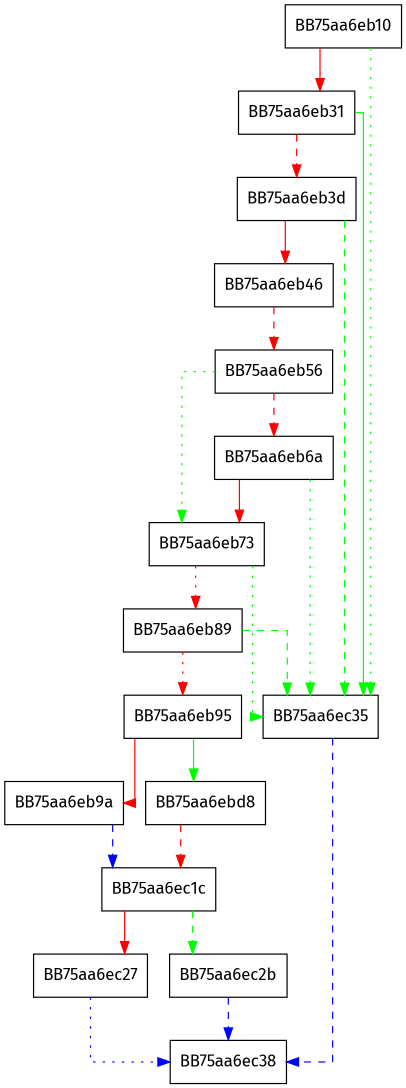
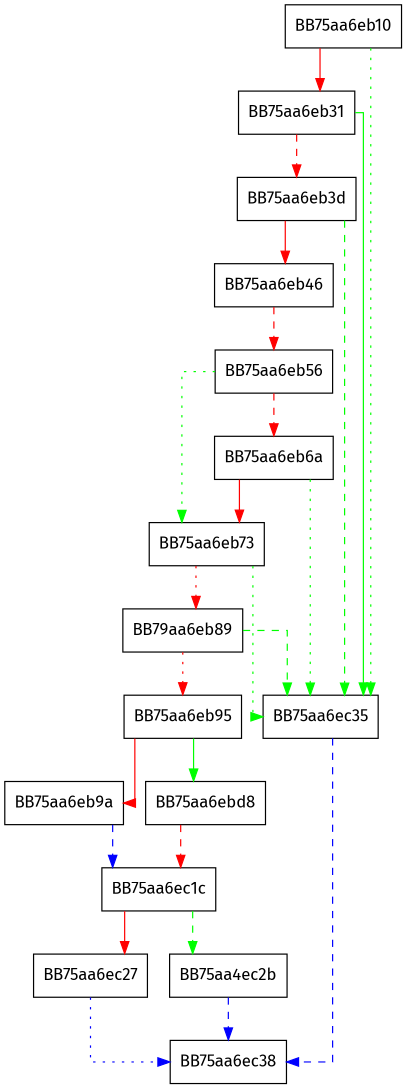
node "BB75aa6eb89": label "BB75aa6eb89" -> "BB79aa6eb89"
node "BB75aa6ec2b": label "BB75aa6ec2b" -> "BB75aa4ec2b"
